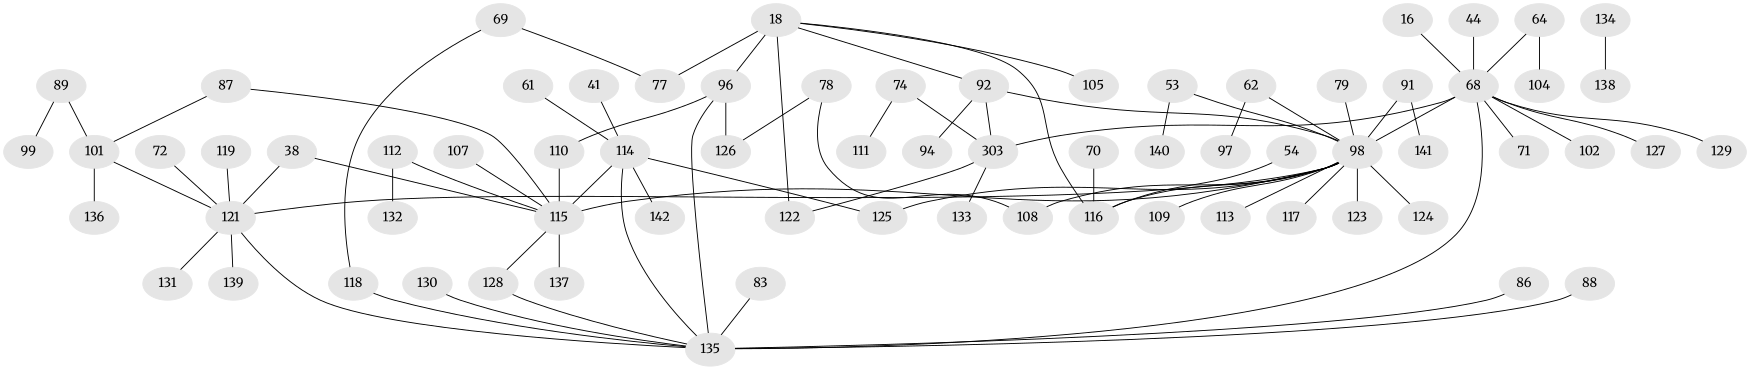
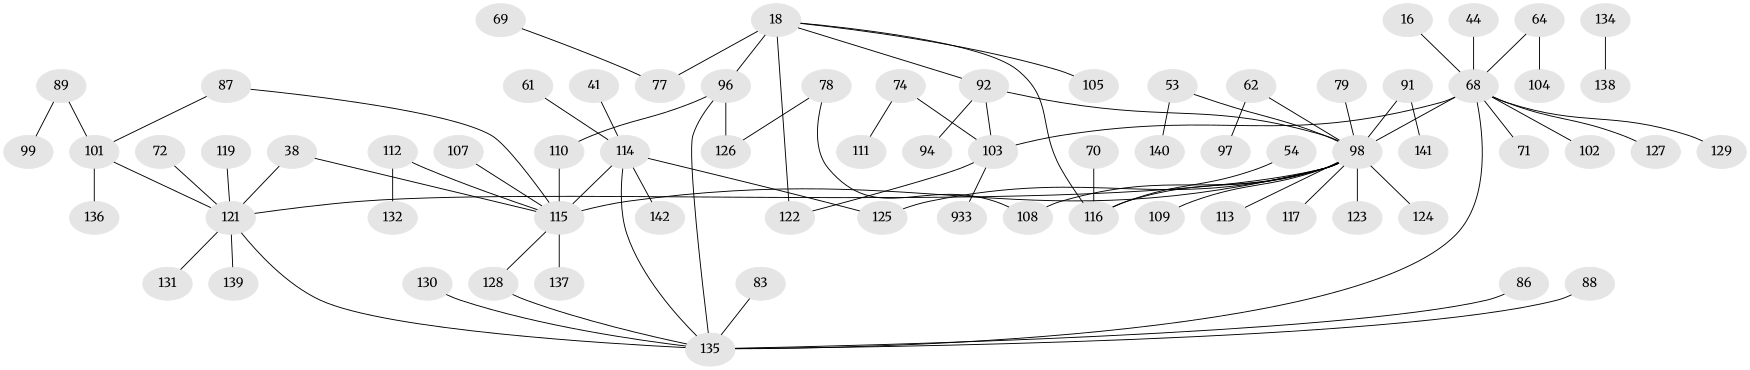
node "303": label "303" -> "103"
node "133": label "133" -> "933"
node "118": removed
